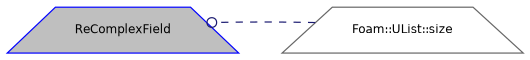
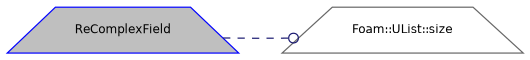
edge "Foam::UList::size" -> "ReComplexField": reversed
